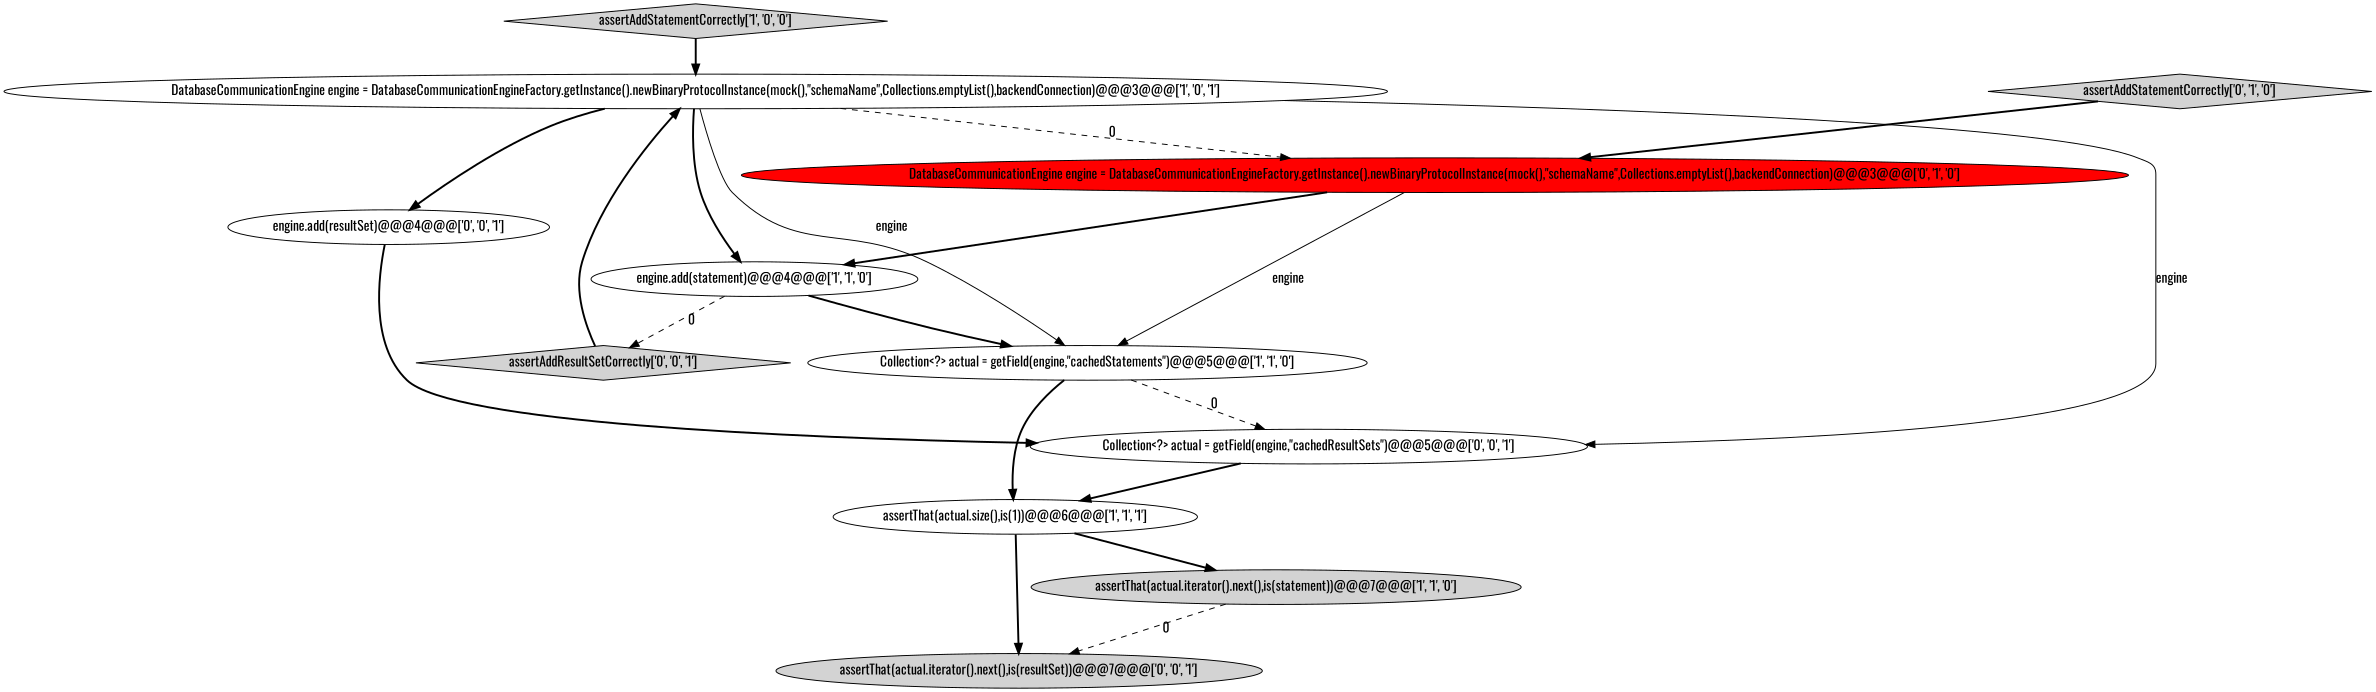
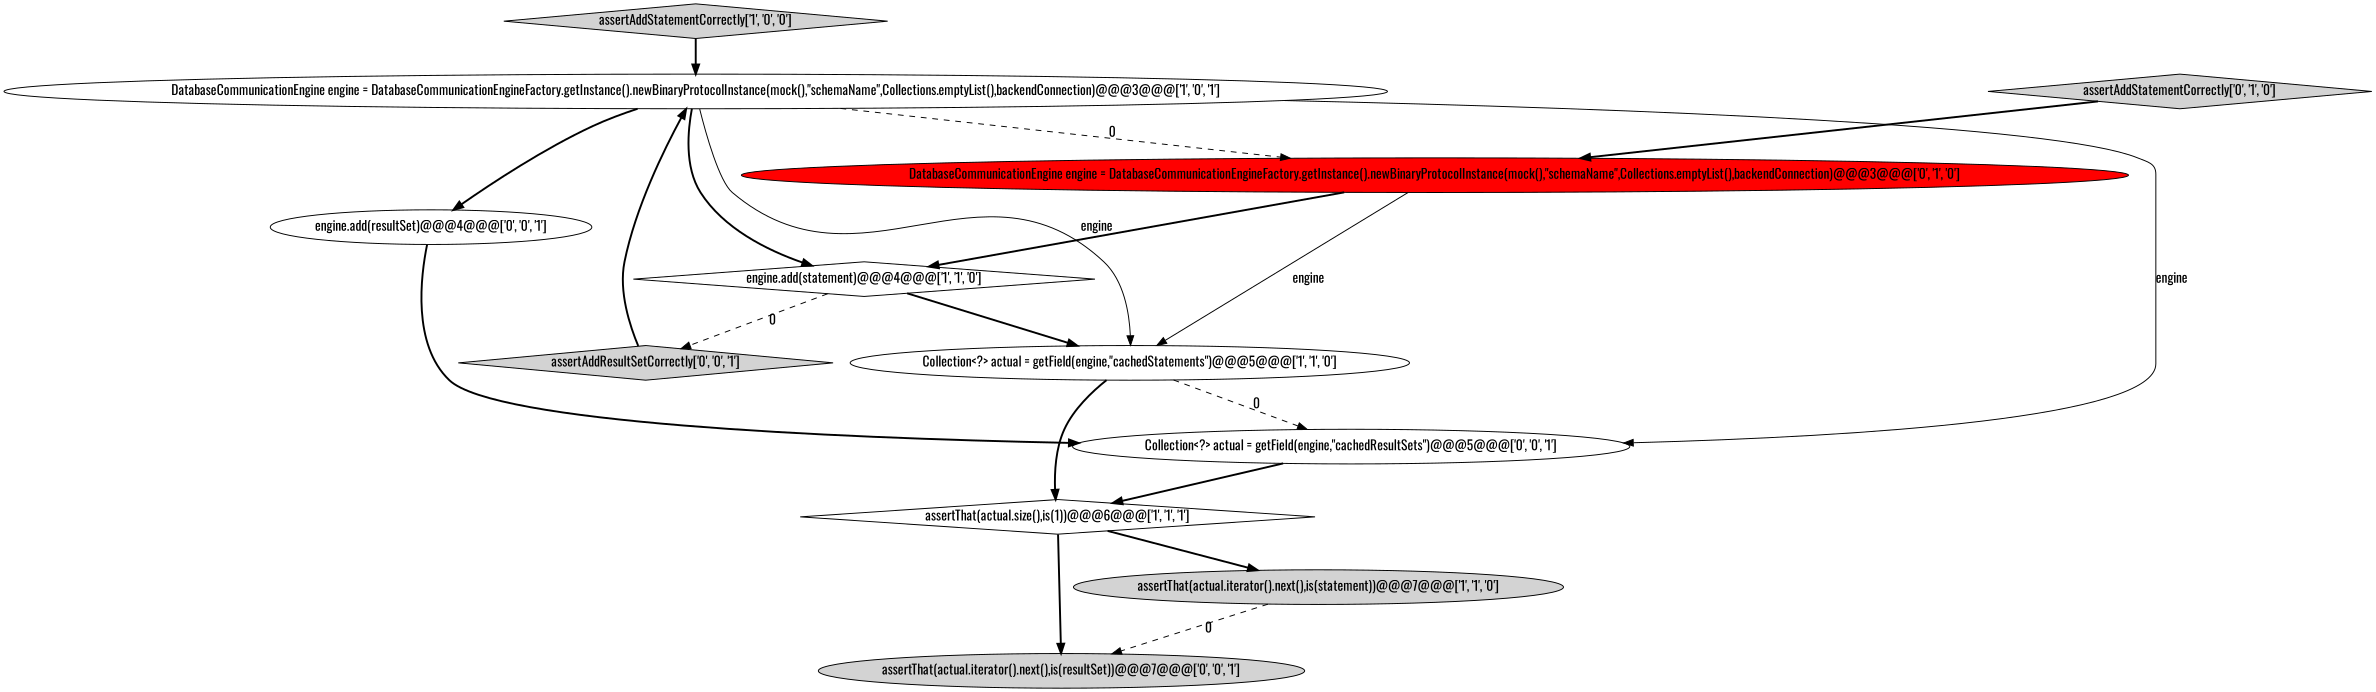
node "engine.add(statement)@@@4@@@['1', '1', '0']": shape ellipse -> diamond
node "assertThat(actual.size(),is(1))@@@6@@@['1', '1', '1']": shape ellipse -> diamond
